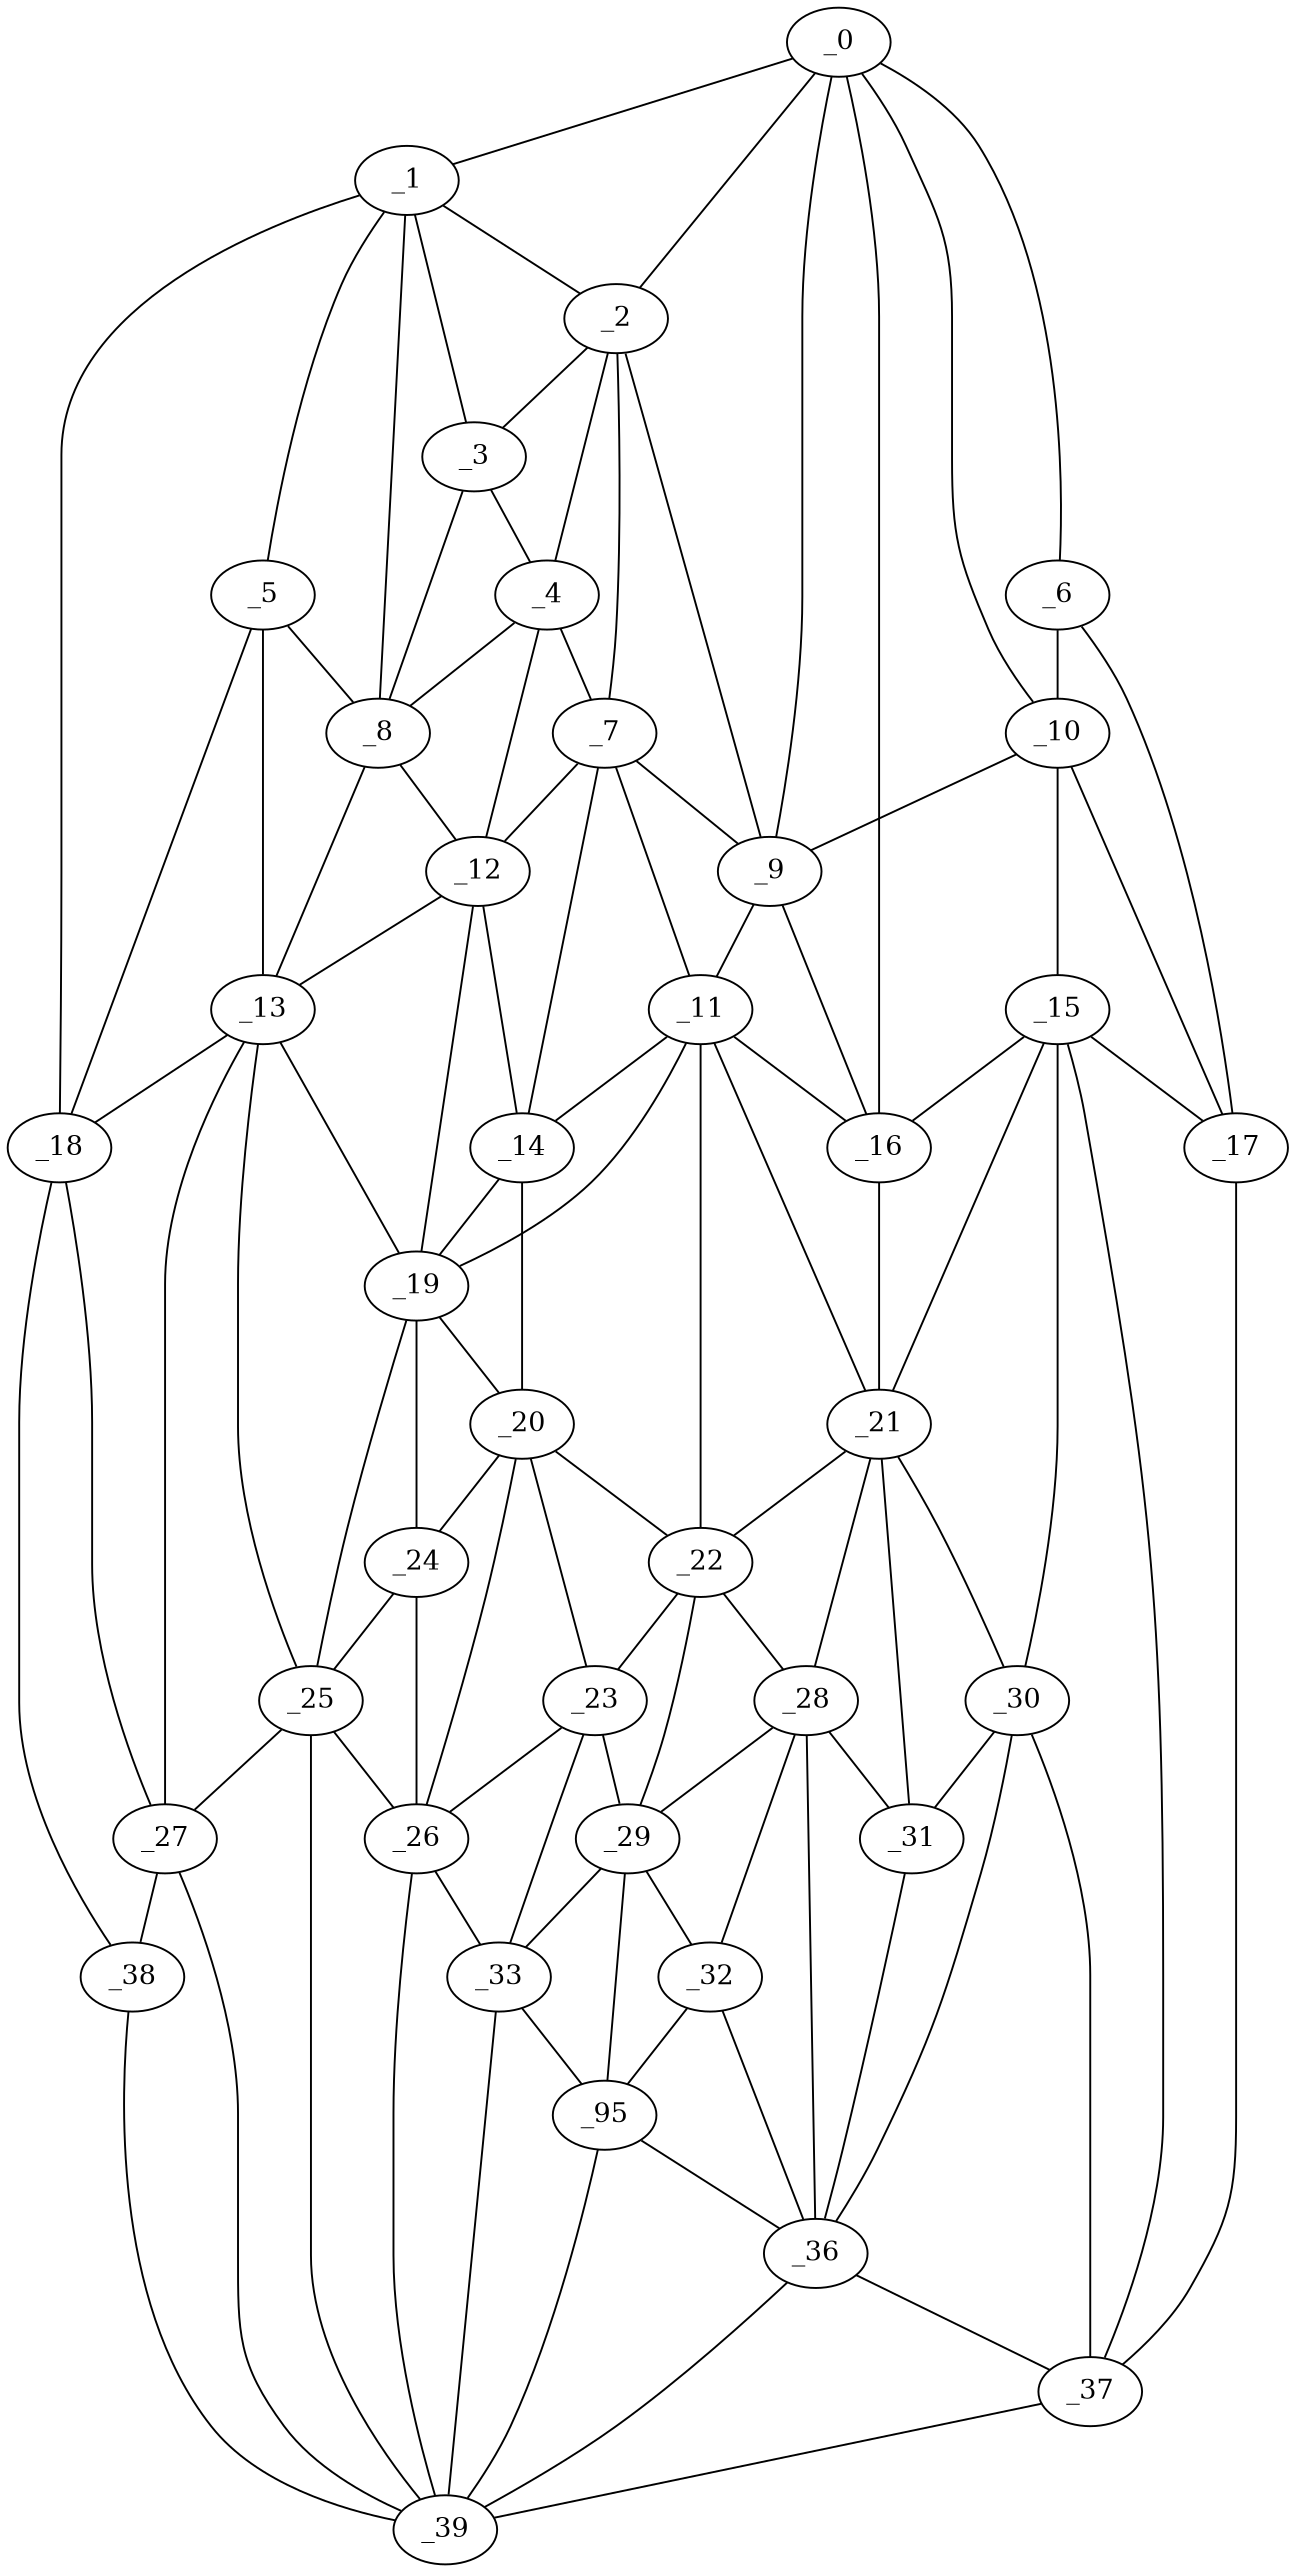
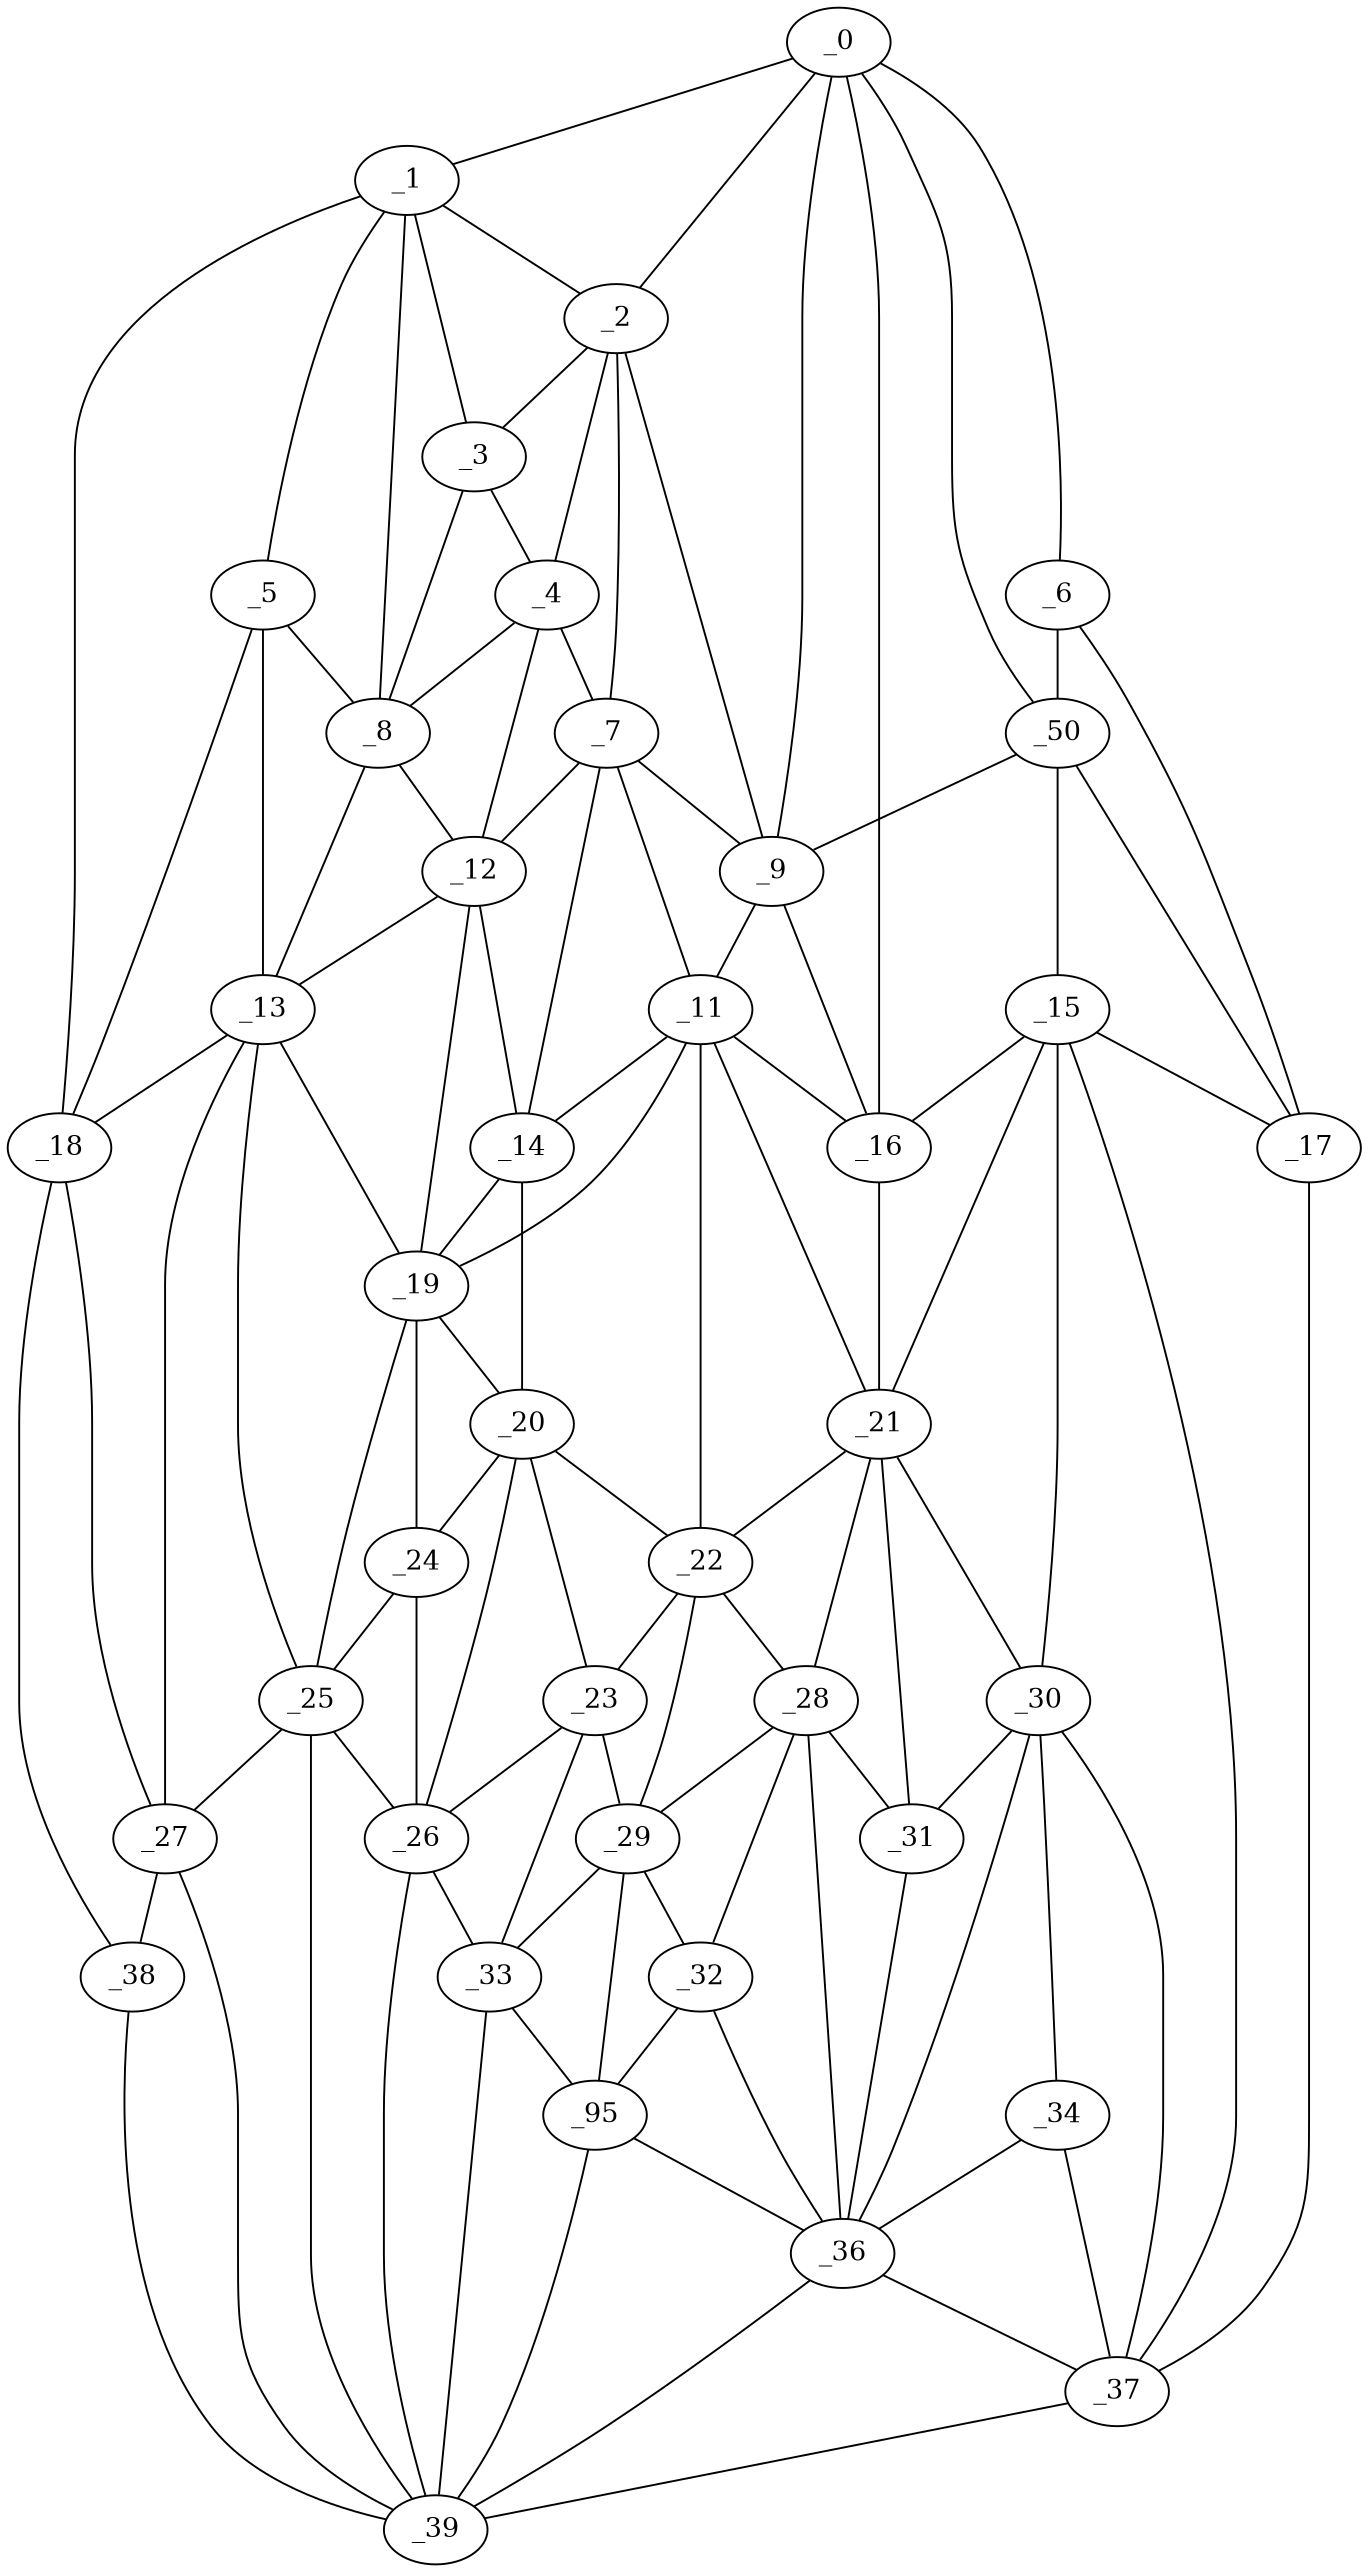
node "_10": label "_10" -> "_50"
node "_34": added
